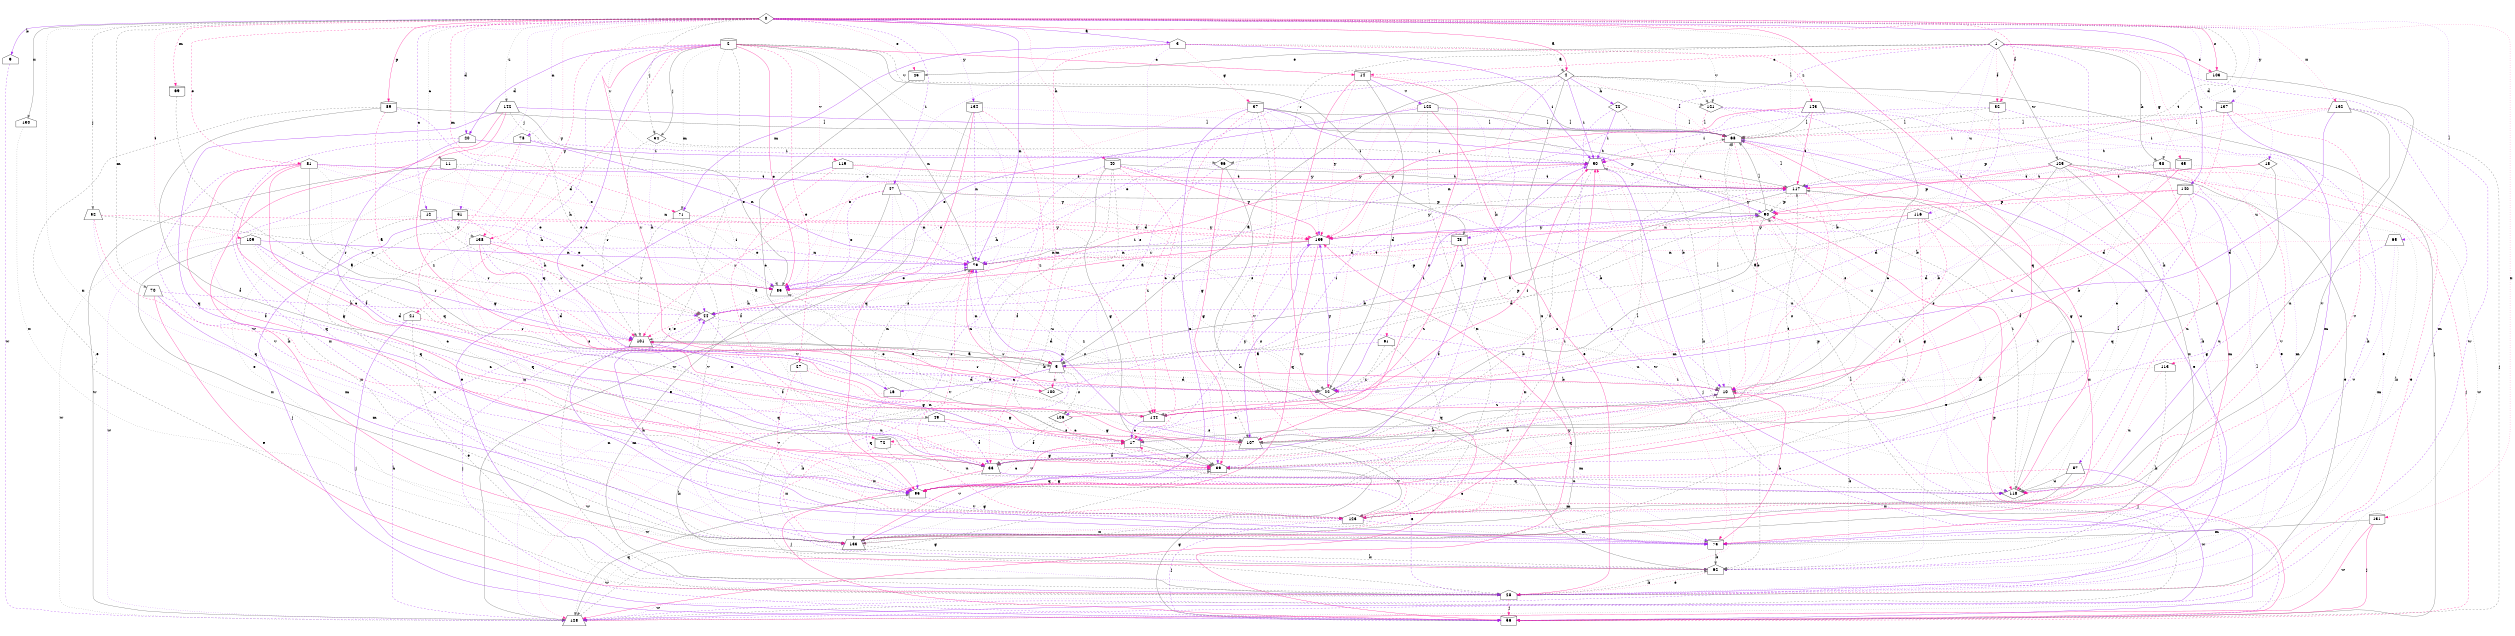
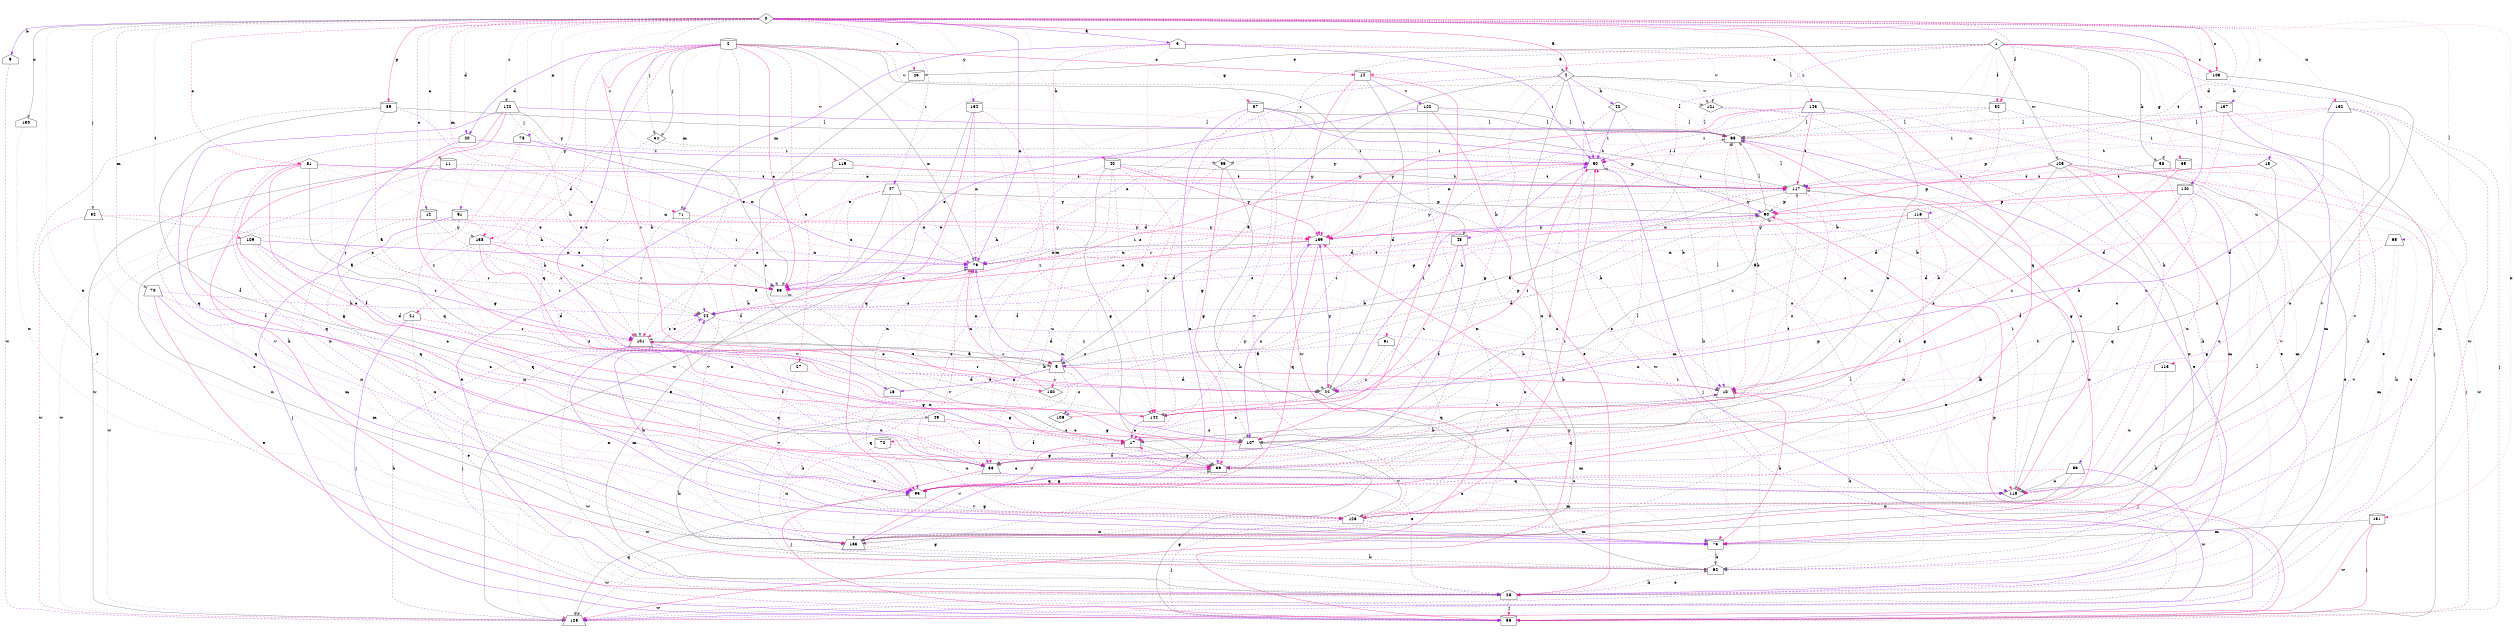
node "69": removed
edge "52" -> "72": now "52" -> "128"
node "57": label "57" -> "59"
